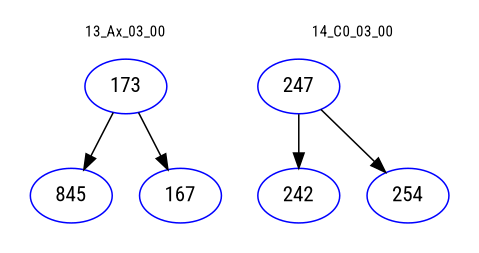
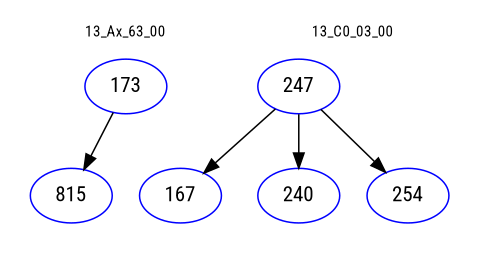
cluster "13_Ax_03_00": label "13_Ax_03_00" -> "13_Ax_63_00"
cluster "14_C0_03_00": label "14_C0_03_00" -> "13_C0_03_00"
edge "173" -> "167": now "247" -> "167"
node "845": label "845" -> "815"
node "242": label "242" -> "240"
